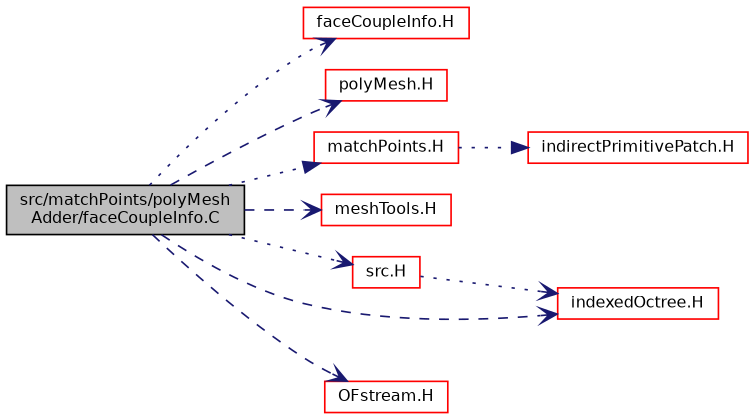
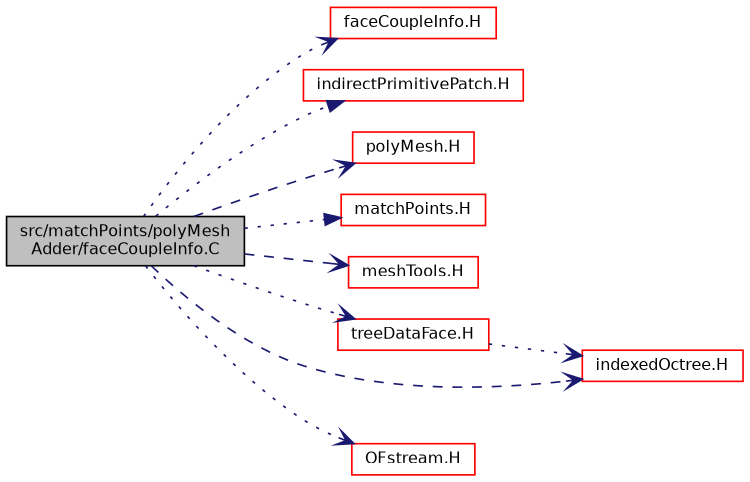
edge "matchPoints.H" -> "indirectPrimitivePatch.H": now "src/matchPoints/polyMesh Adder/faceCoupleInfo.C" -> "indirectPrimitivePatch.H"
node "src.H": label "src.H" -> "treeDataFace.H"
edge "src/matchPoints/polyMesh Adder/faceCoupleInfo.C" -> "OFstream.H": style dashed -> dotted
